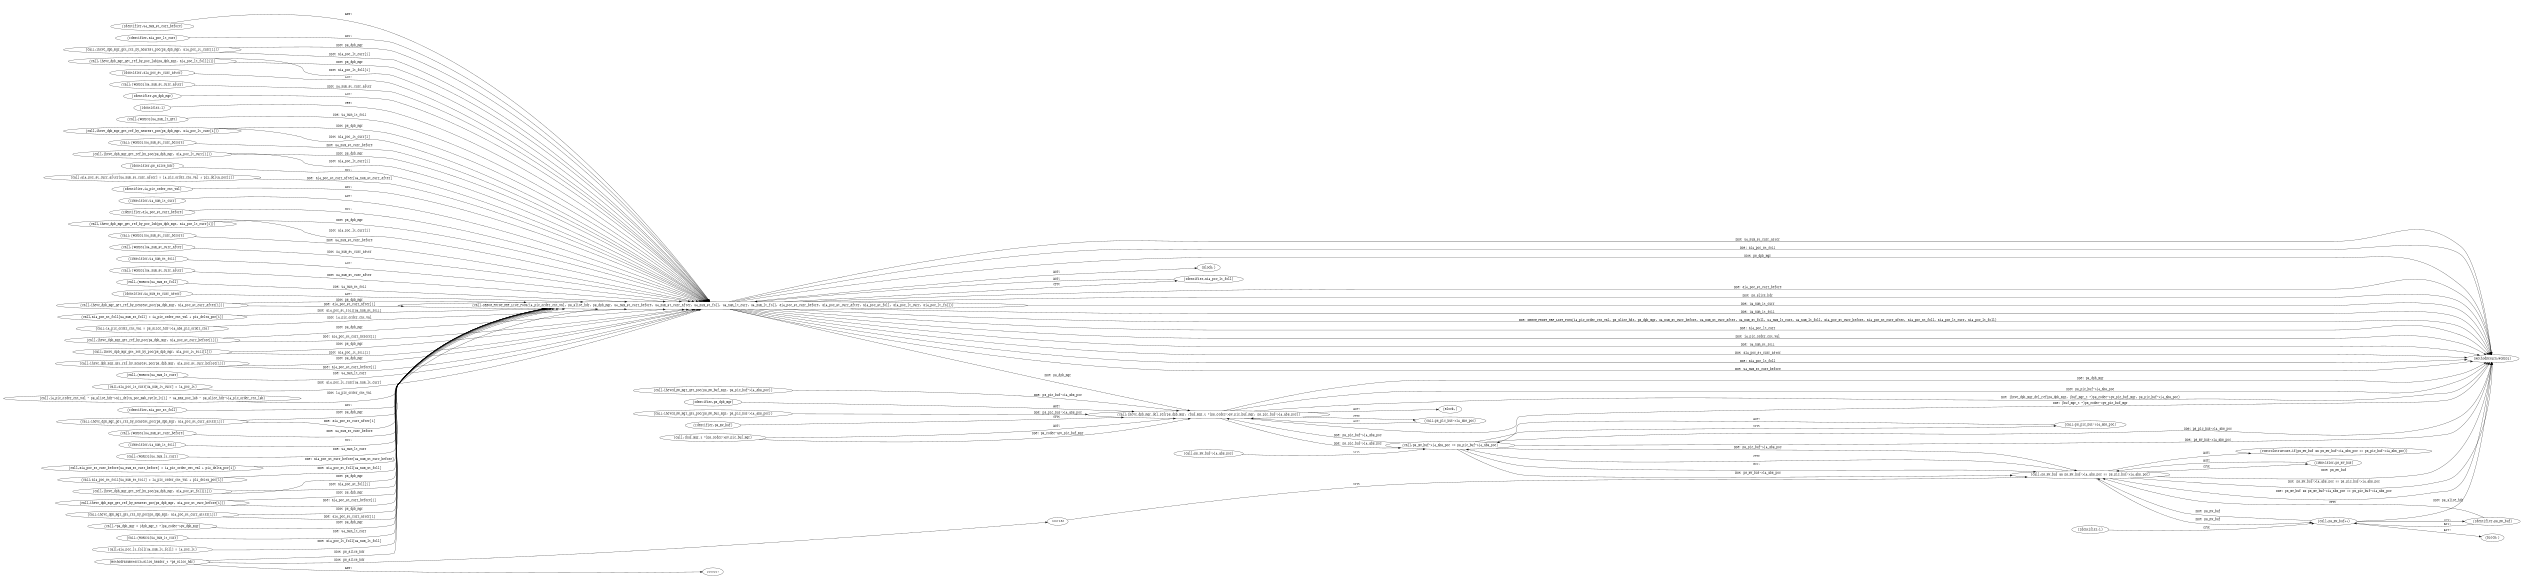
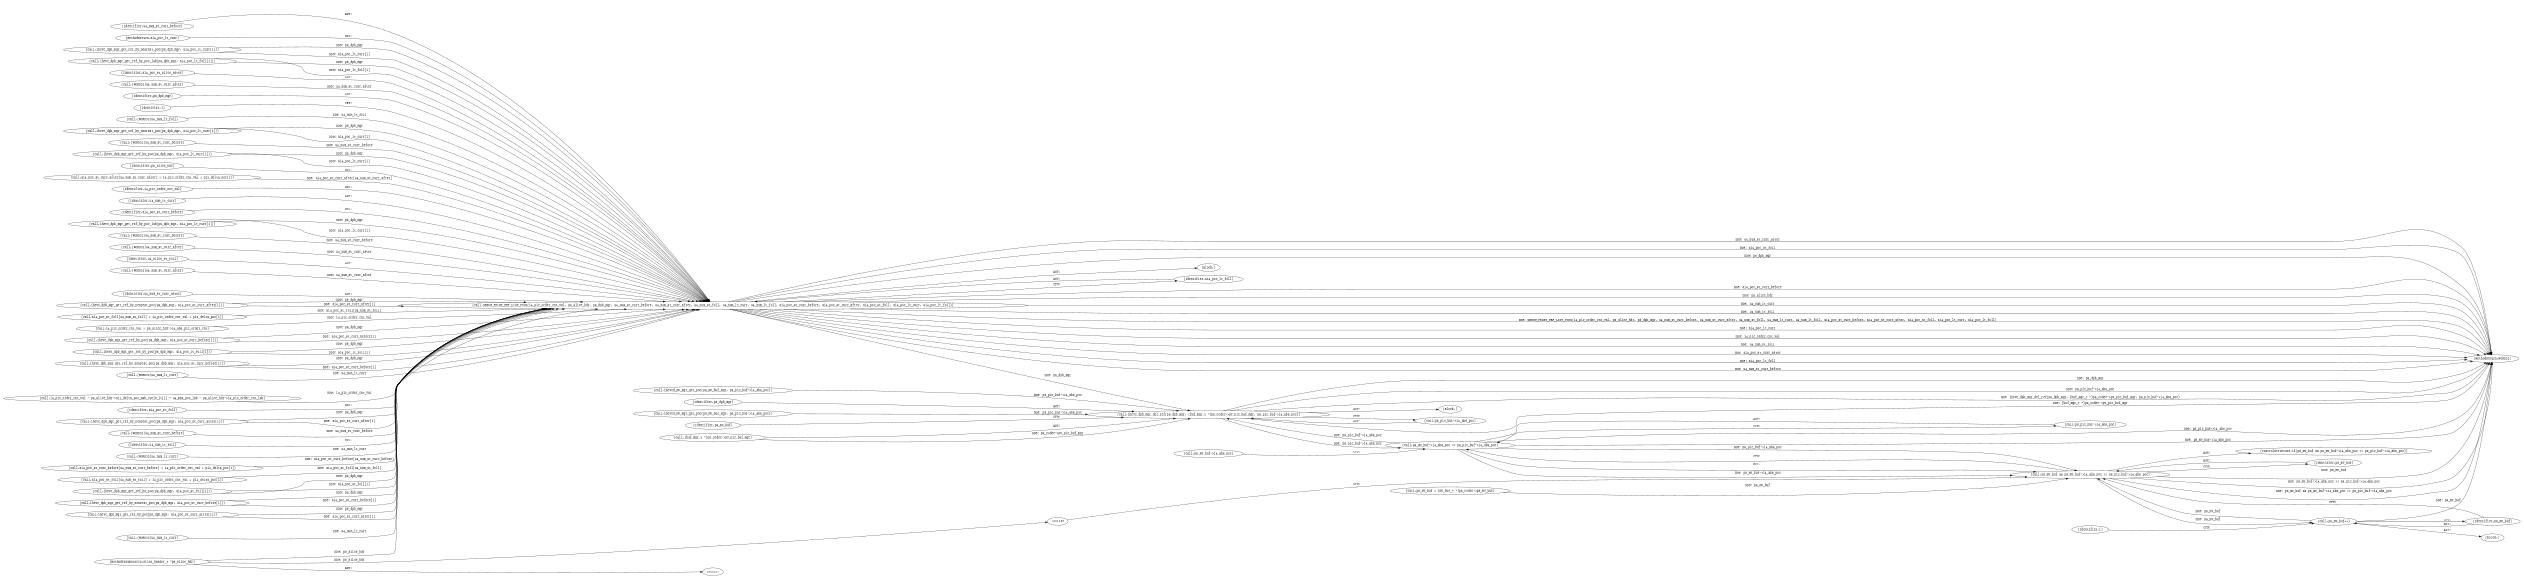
node "(Identifier,ai4_poc_lt_curr)": label "(Identifier,ai4_poc_lt_curr)" -> "(MethodReturn,ai4_poc_lt_curr)"
node "(Identifier,ai4_poc_st_curr_after)": label "(Identifier,ai4_poc_st_curr_after)" -> "(Identifier,ai4_poc_st_slice_after)"
node "(Call,(WORD32)u4_num_lt_get)": label "(Call,(WORD32)u4_num_lt_get)" -> "(Call,(WORD32)u4_num_lt_foll)"
node "(Identifier,u4_num_st_foll)": label "(Identifier,u4_num_st_foll)" -> "(Identifier,u4_slice_st_foll)"
node "(Call,(WORD32)u4_num_st_foll)": removed
node "(Call,ai4_poc_lt_curr[u4_num_lt_curr] = i4_poc_lt)": removed
node "(Call,ps_mv_buf = (mv_buf_t *)ps_codec->ps_mv_buf)": added
edge "(Call,ps_mv_buf++)" -> "(MethodReturn,WORD32)": label "DDG: ps_slice_hdr" -> "DDG: ps_mv_buf"
node "(Call,*ps_dpb_mgr = (dpb_mgr_t *)ps_codec->pv_dpb_mgr)": removed
node "(Call,ai4_poc_lt_foll[u4_num_lt_foll] = i4_poc_lt)": removed
